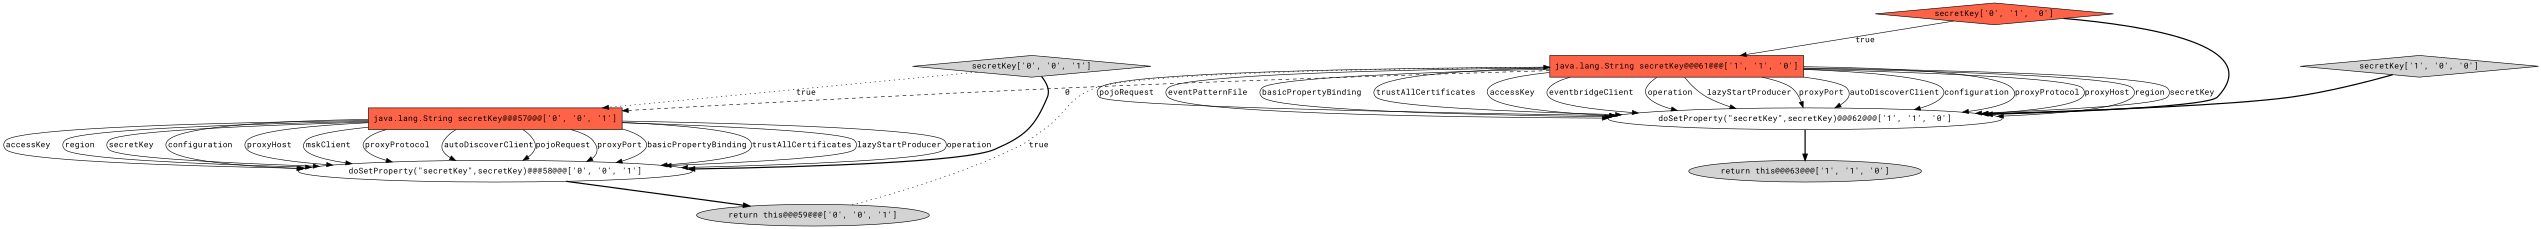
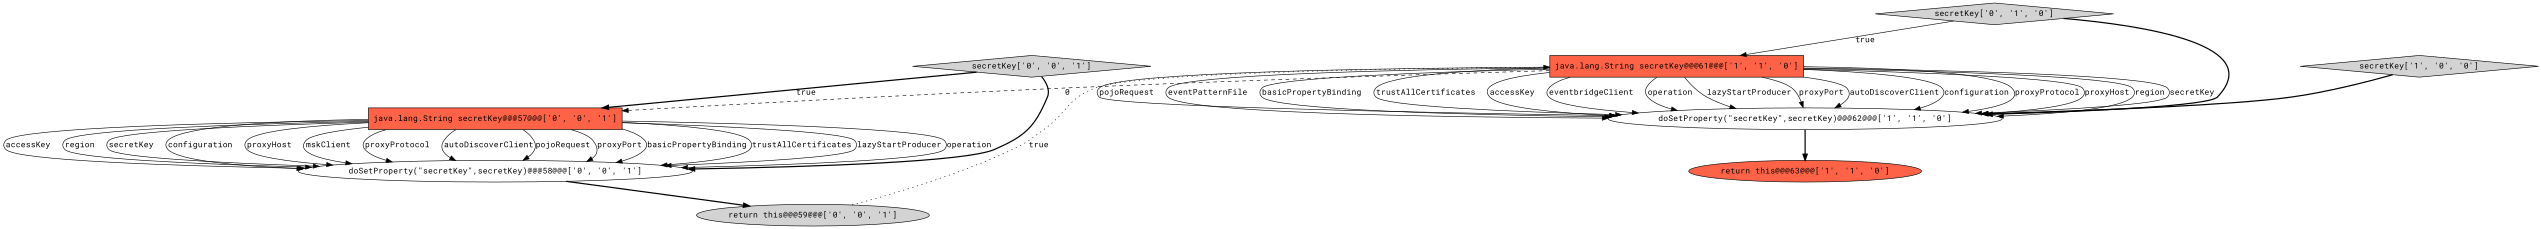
node "secretKey['0', '1', '0']": fillcolor tomato -> lightgray
edge "secretKey['0', '0', '1']" -> "java.lang.String secretKey@@@57@@@['0', '0', '1']": style dotted -> bold
node "return this@@@63@@@['1', '1', '0']": fillcolor lightgray -> tomato
